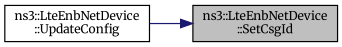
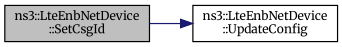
edge "ns3::LteEnbNetDevice ::UpdateConfig" -> "ns3::LteEnbNetDevice ::SetCsgId": reversed
